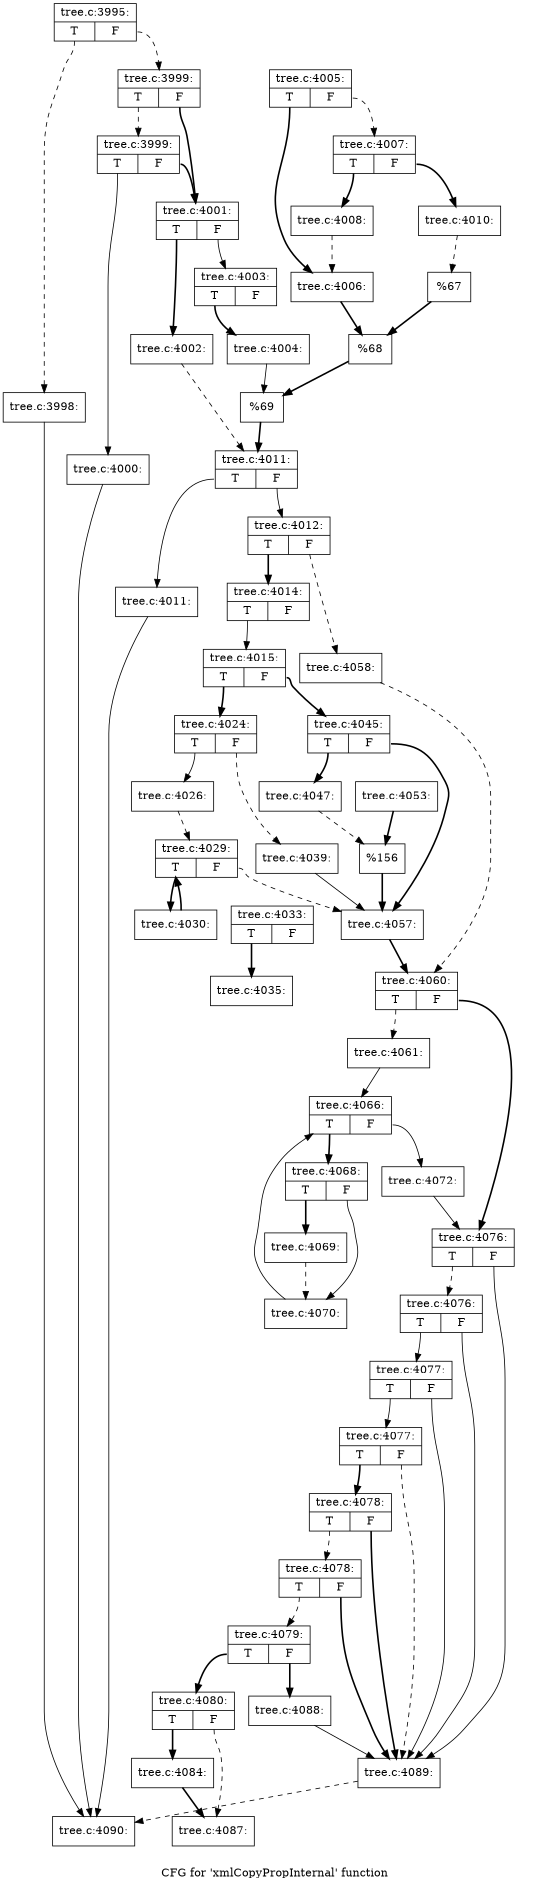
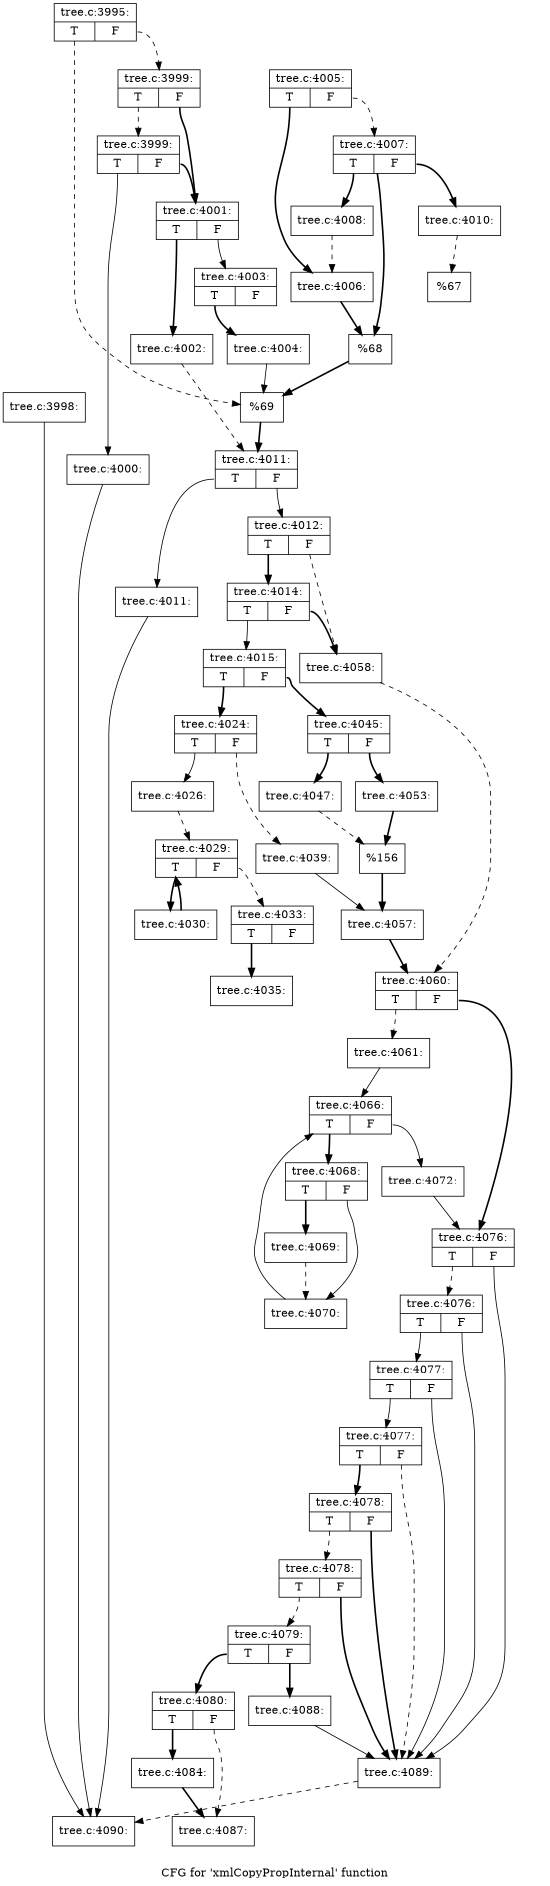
edge "tree.c:3995:" -> "tree.c:3998:": now "tree.c:3995:" -> "%69"
edge "%67" -> "%68": now "tree.c:4007:" -> "%68"
edge "tree.c:4014:" -> "tree.c:4058:": added
edge "tree.c:4045:" -> "tree.c:4057:": now "tree.c:4045:" -> "tree.c:4053:"
edge "tree.c:4029:" -> "tree.c:4057:": now "tree.c:4029:" -> "tree.c:4033:"
